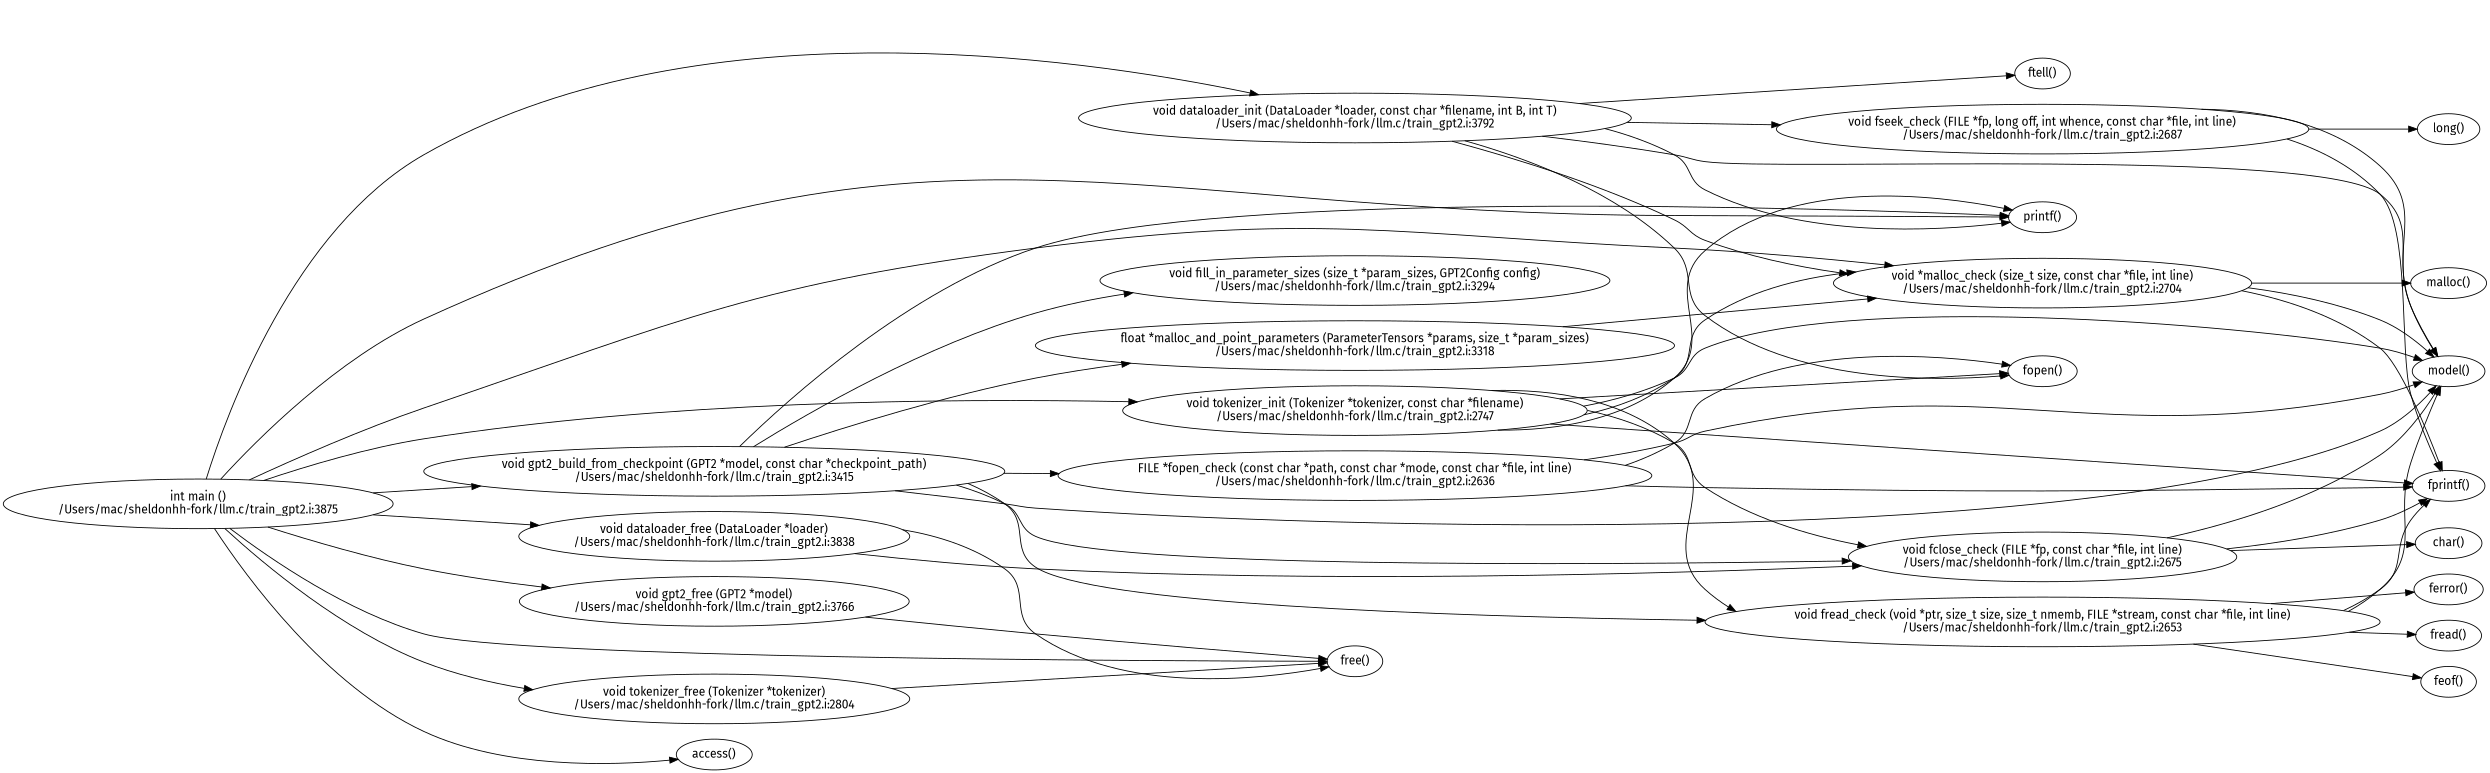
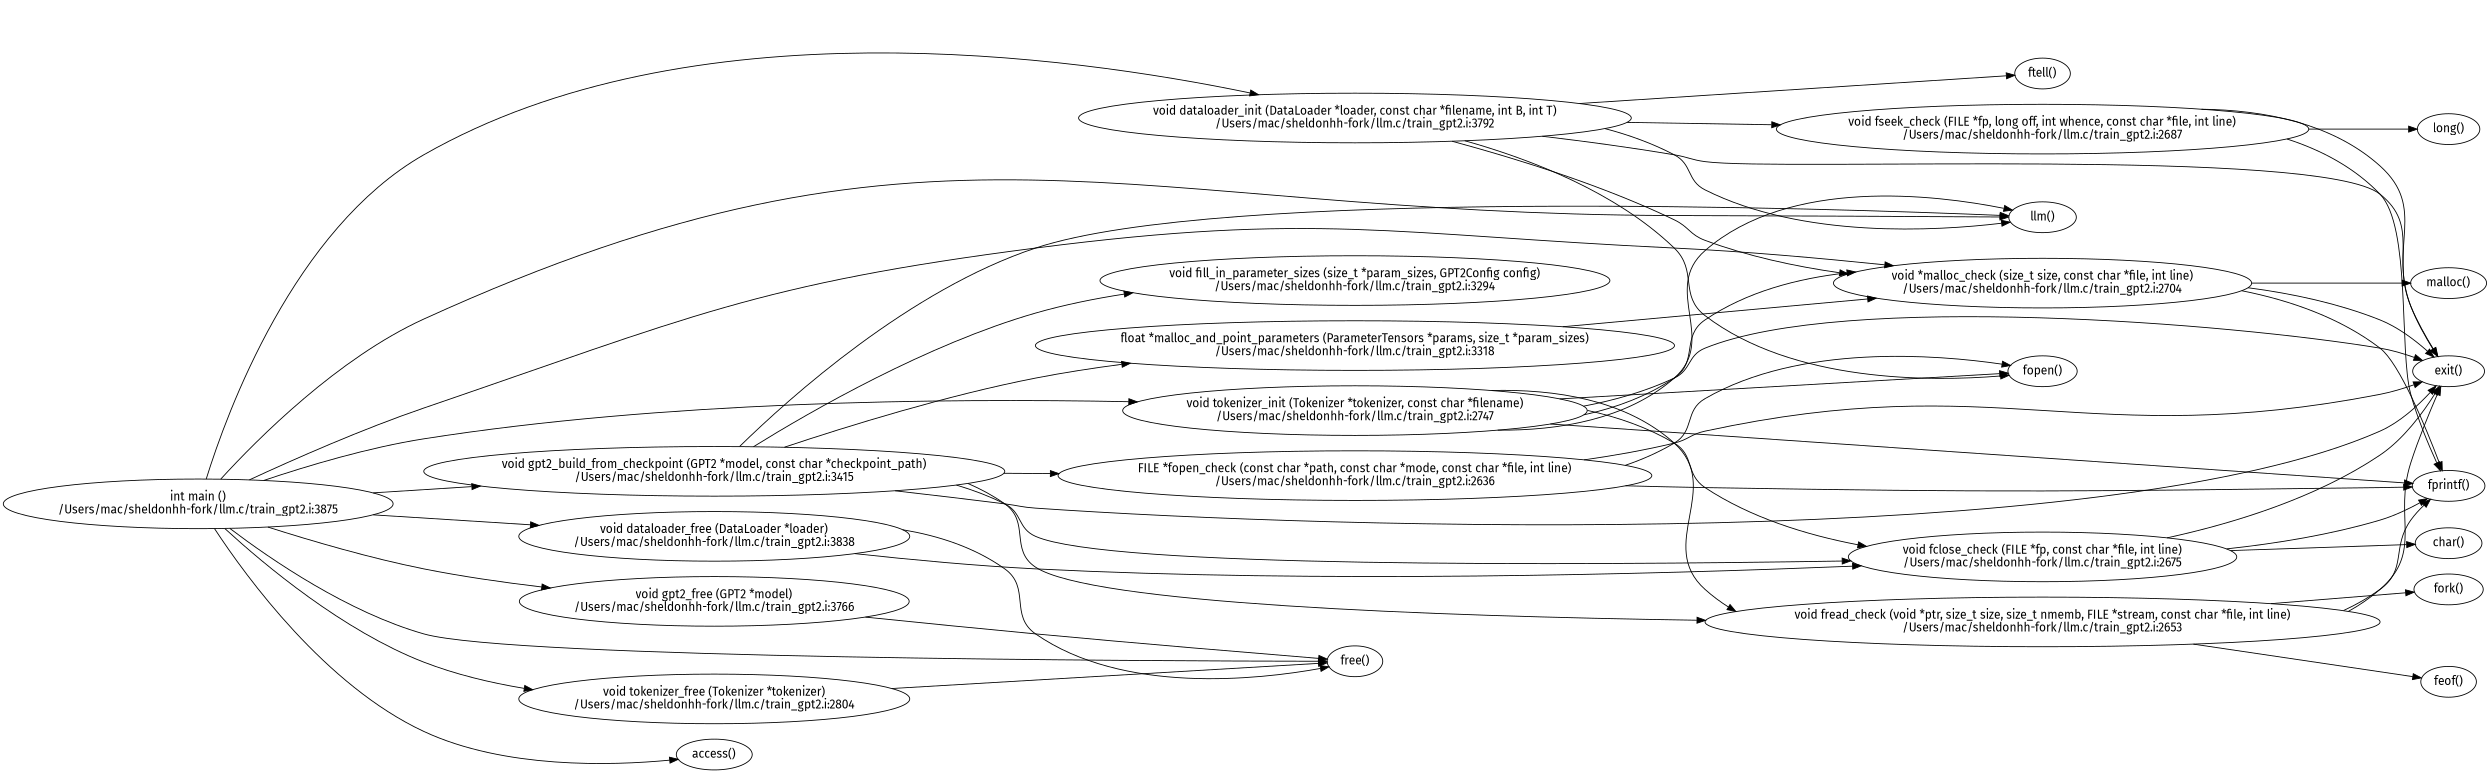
node "printf()": label "printf()" -> "llm()"
node "model()": label "model()" -> "exit()"
node "ferror()": label "ferror()" -> "fork()"
node "fread()": removed
